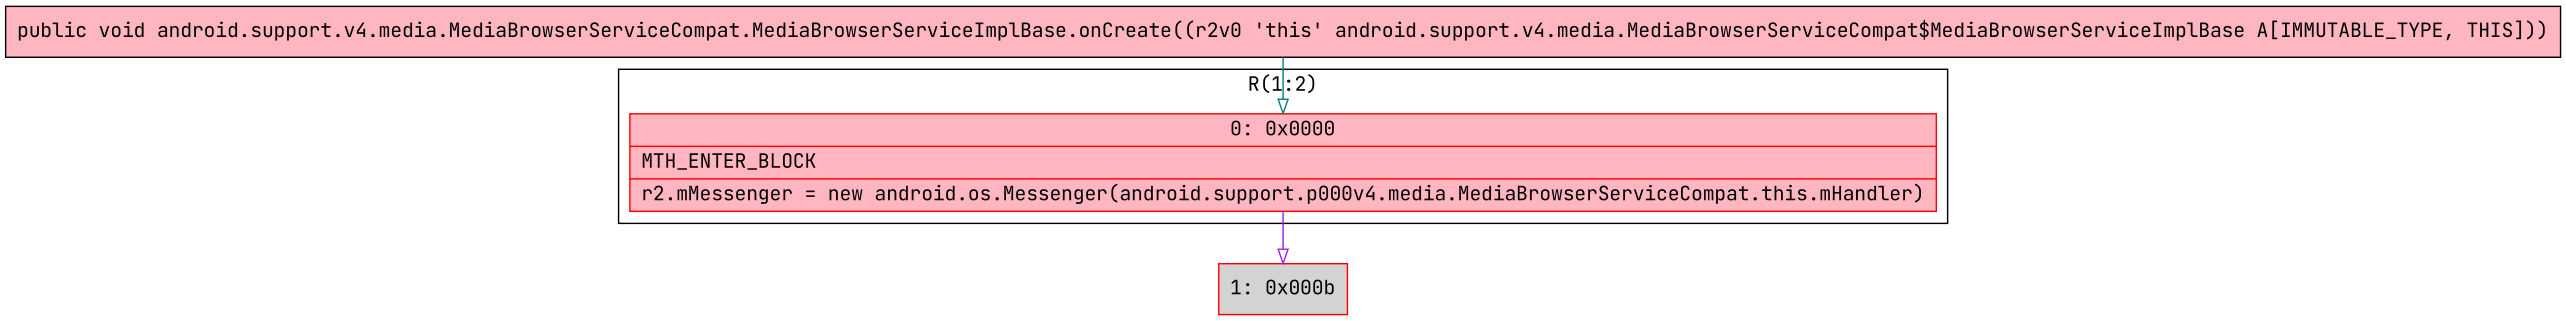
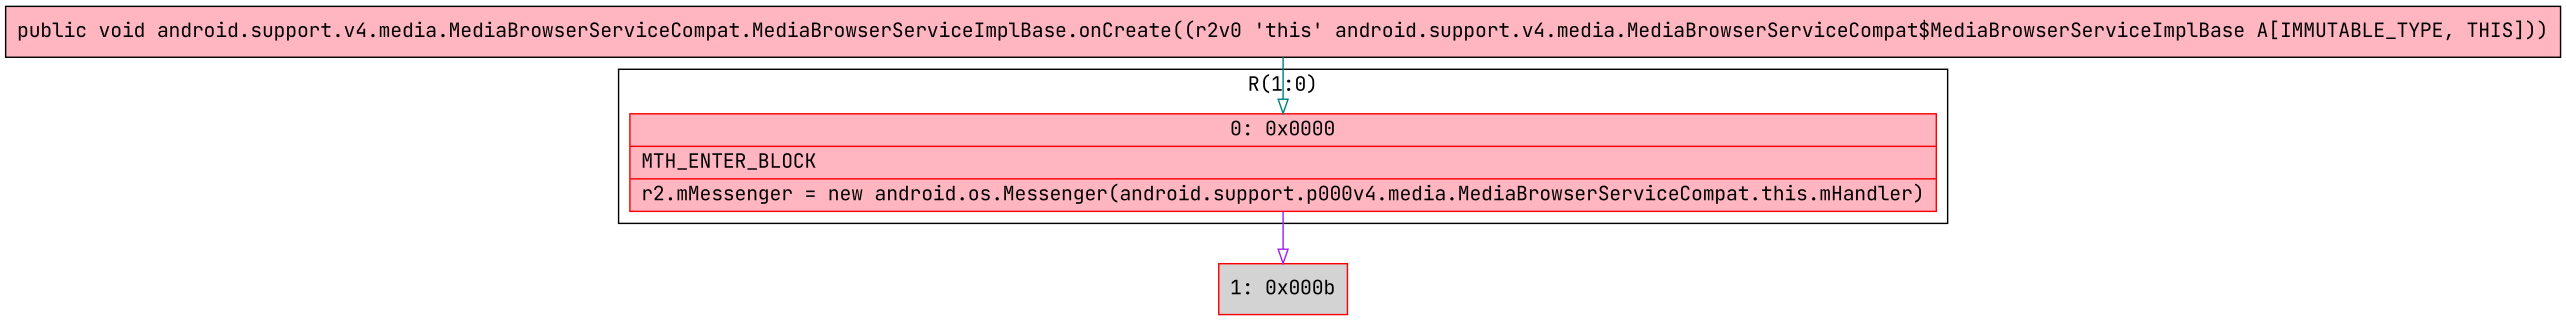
cluster "R(1:2)": label "R(1:2)" -> "R(1:0)"
